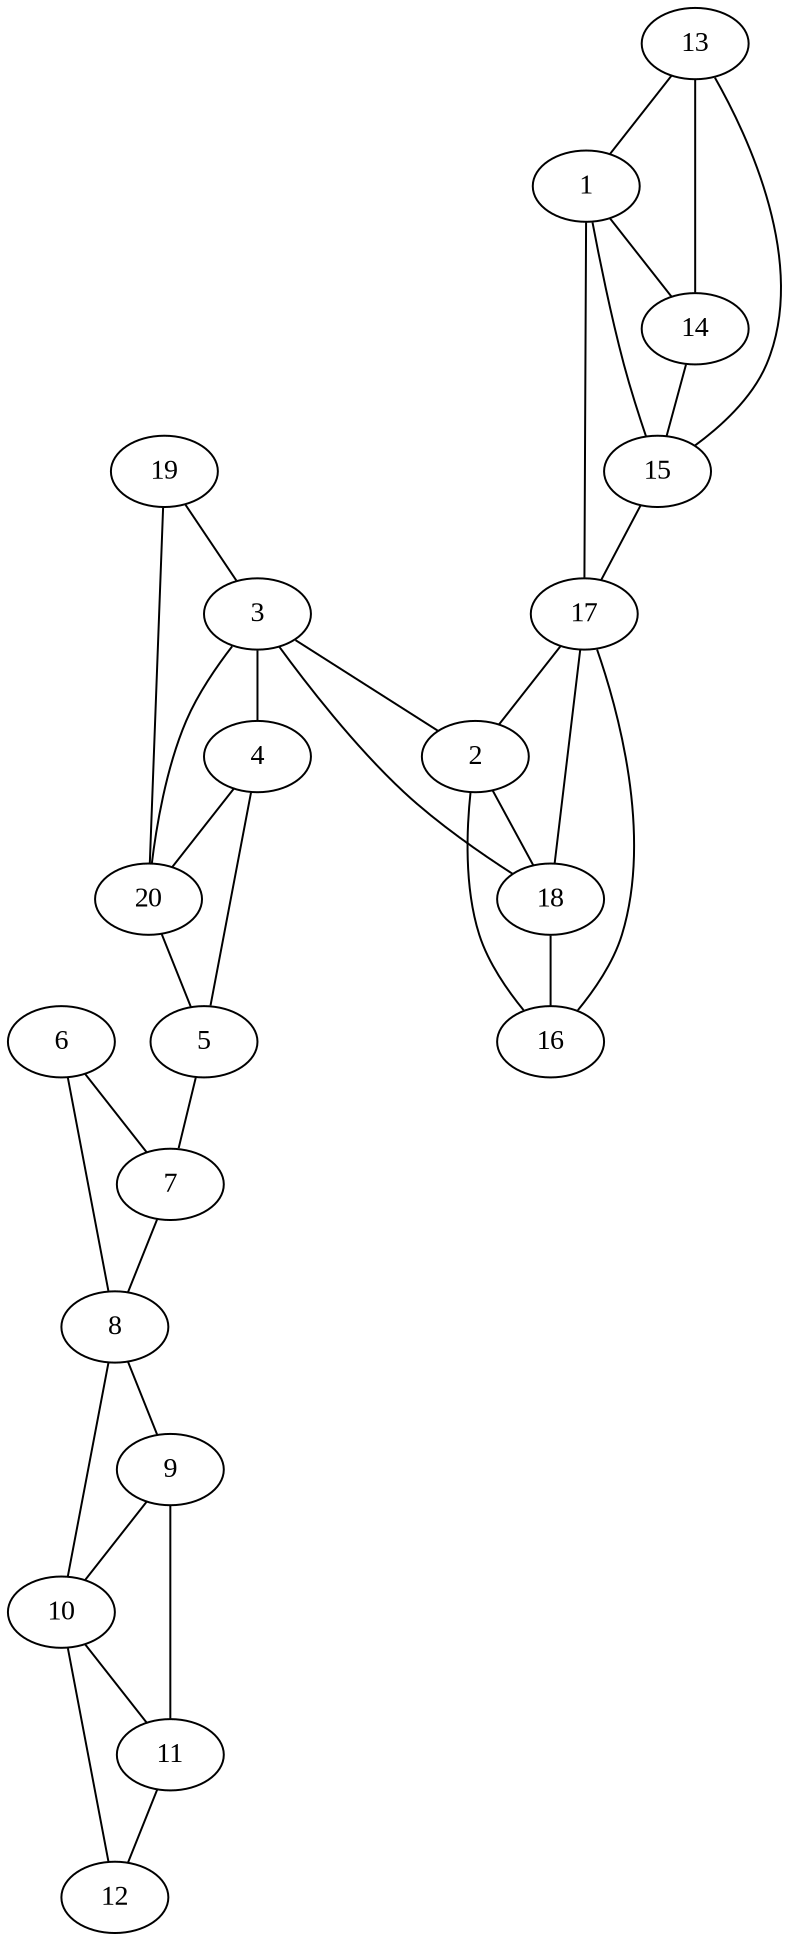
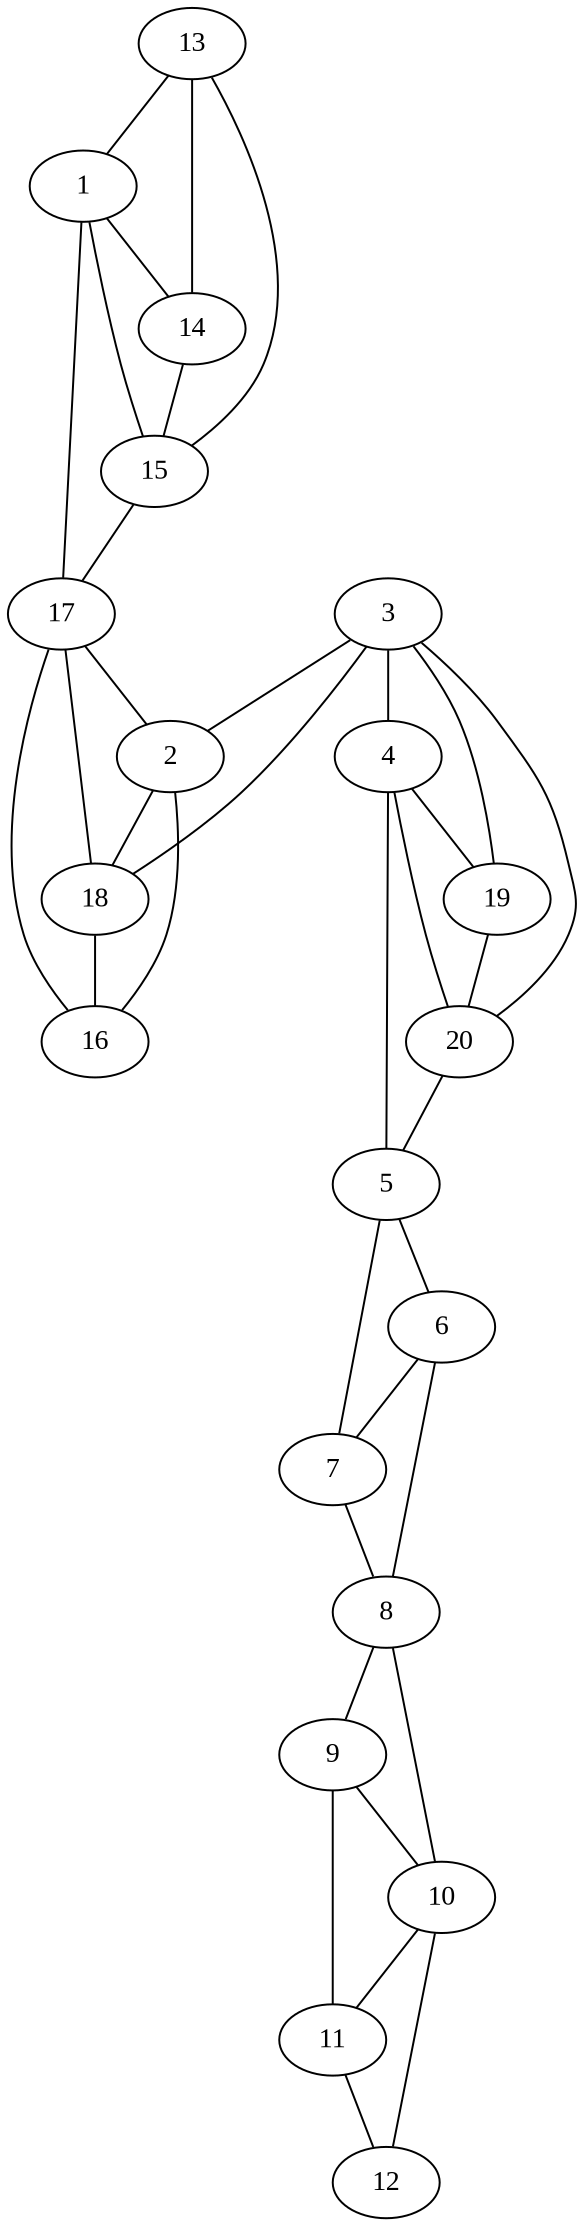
edge "4" -- "19": added
edge "5" -- "6": added
